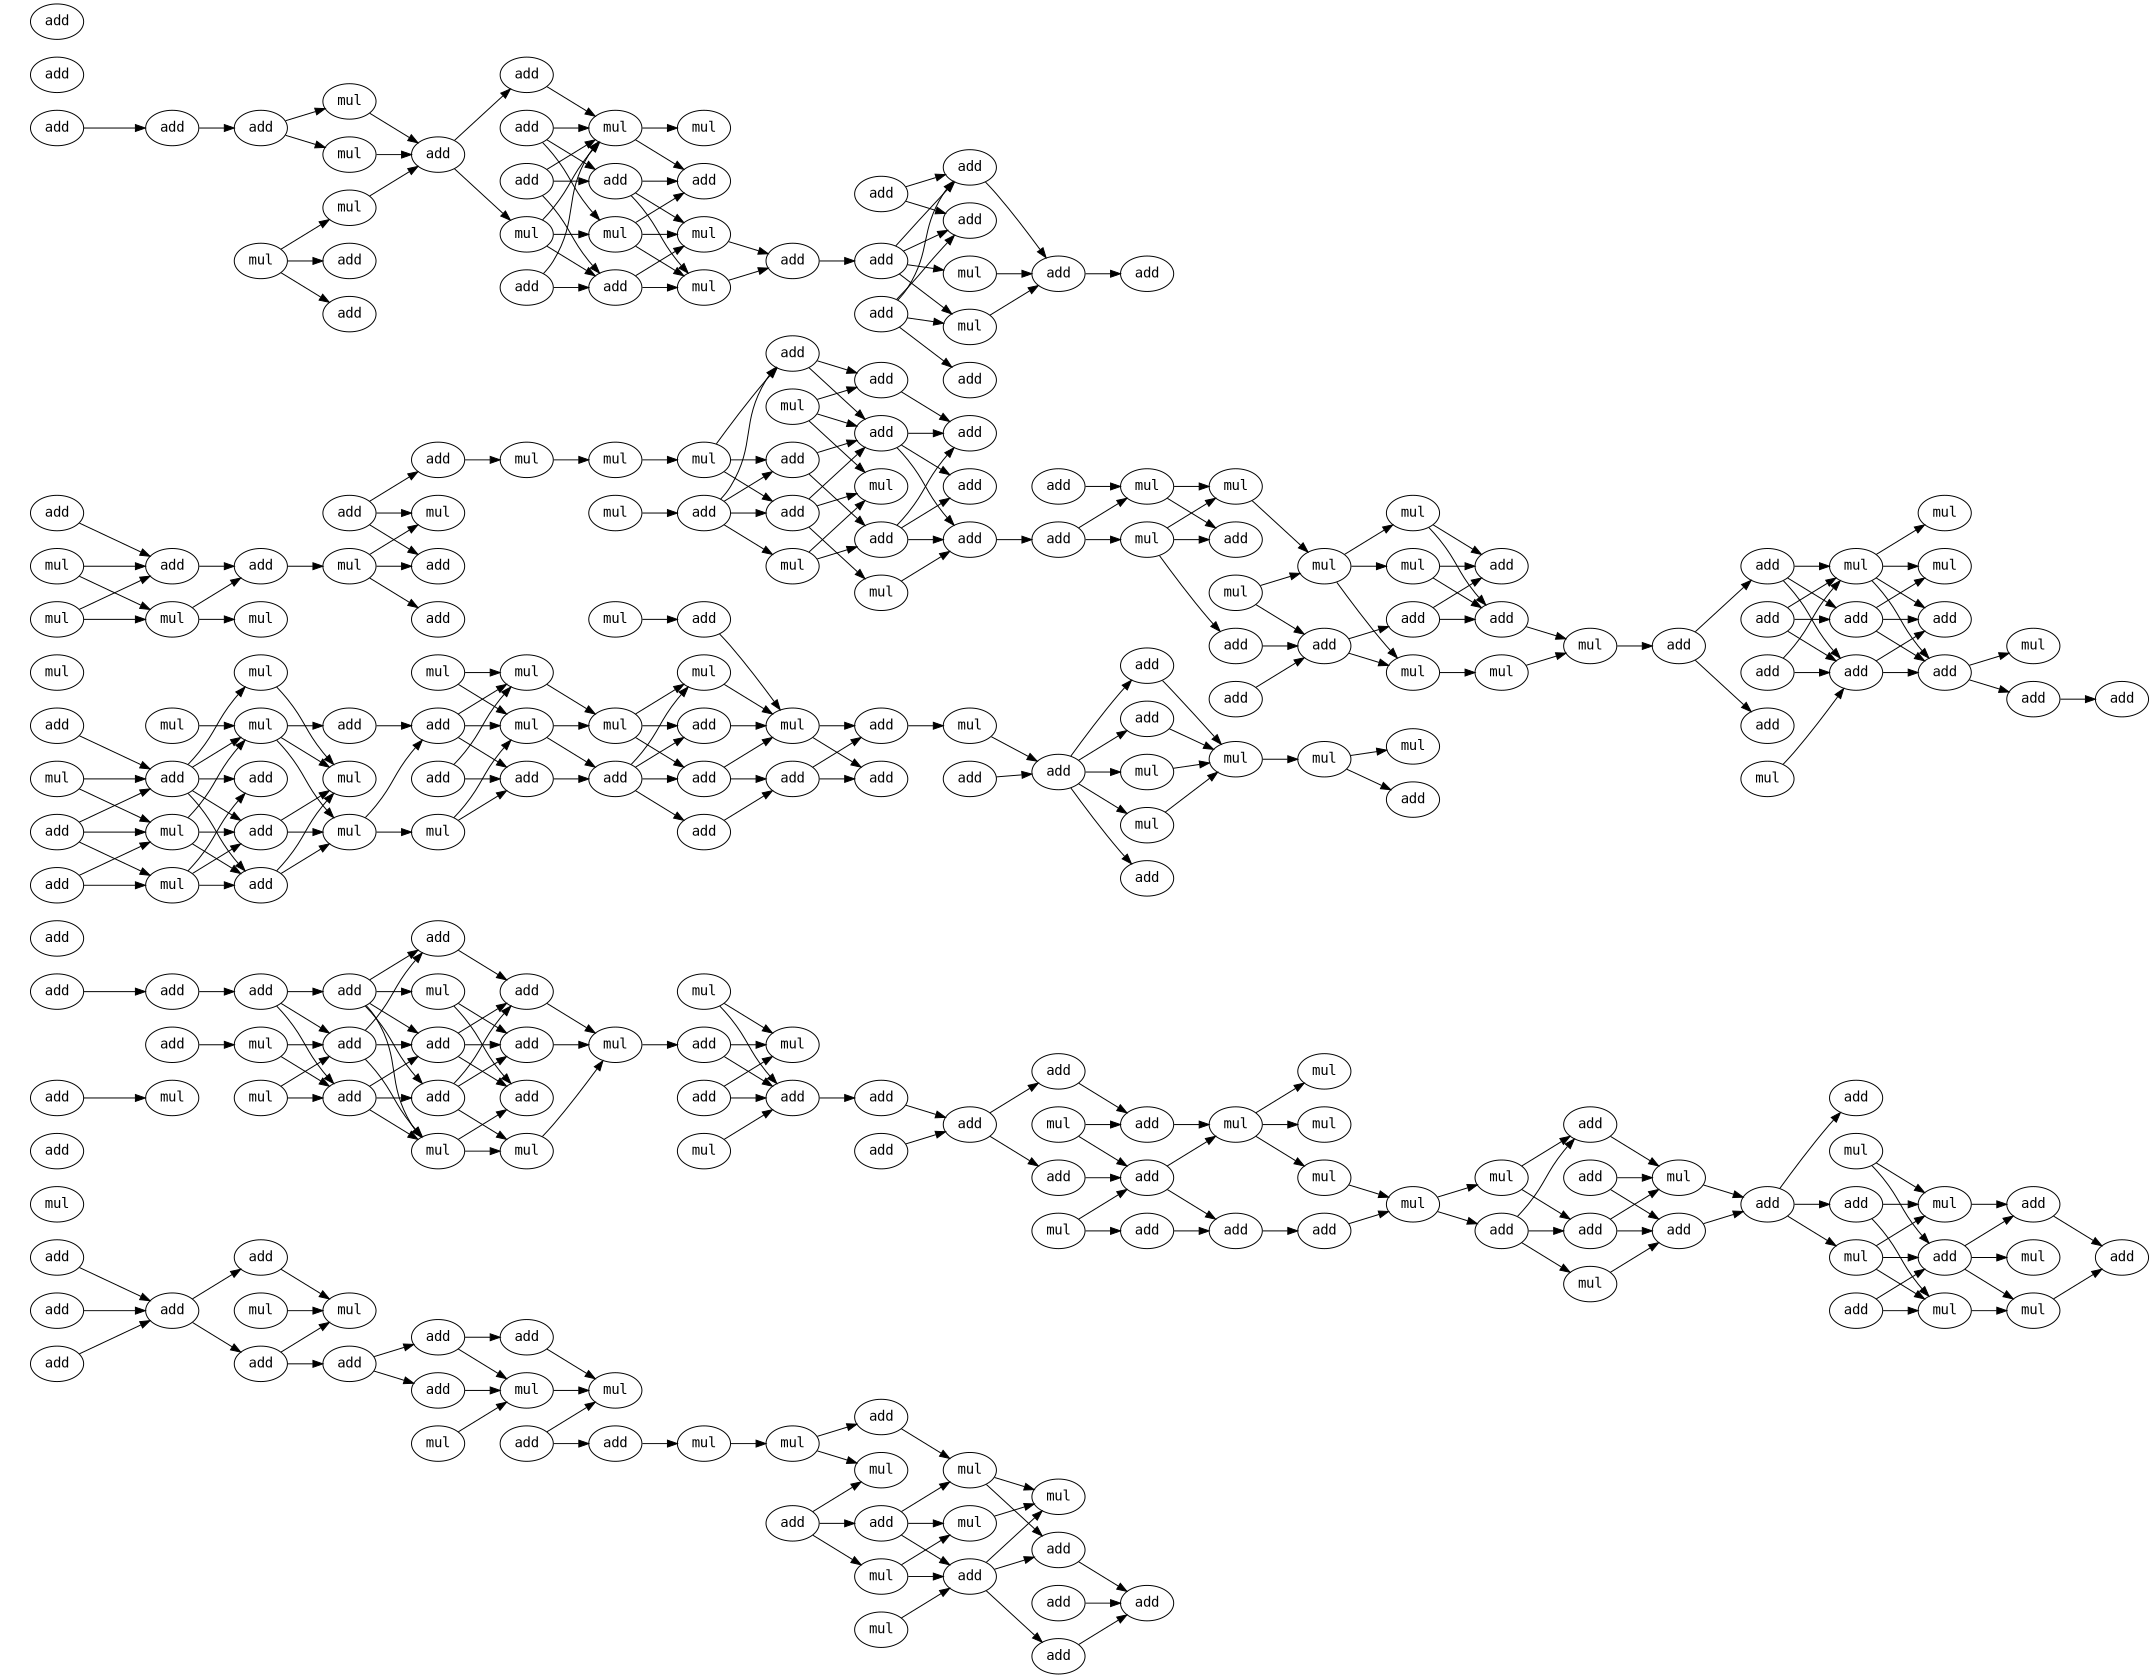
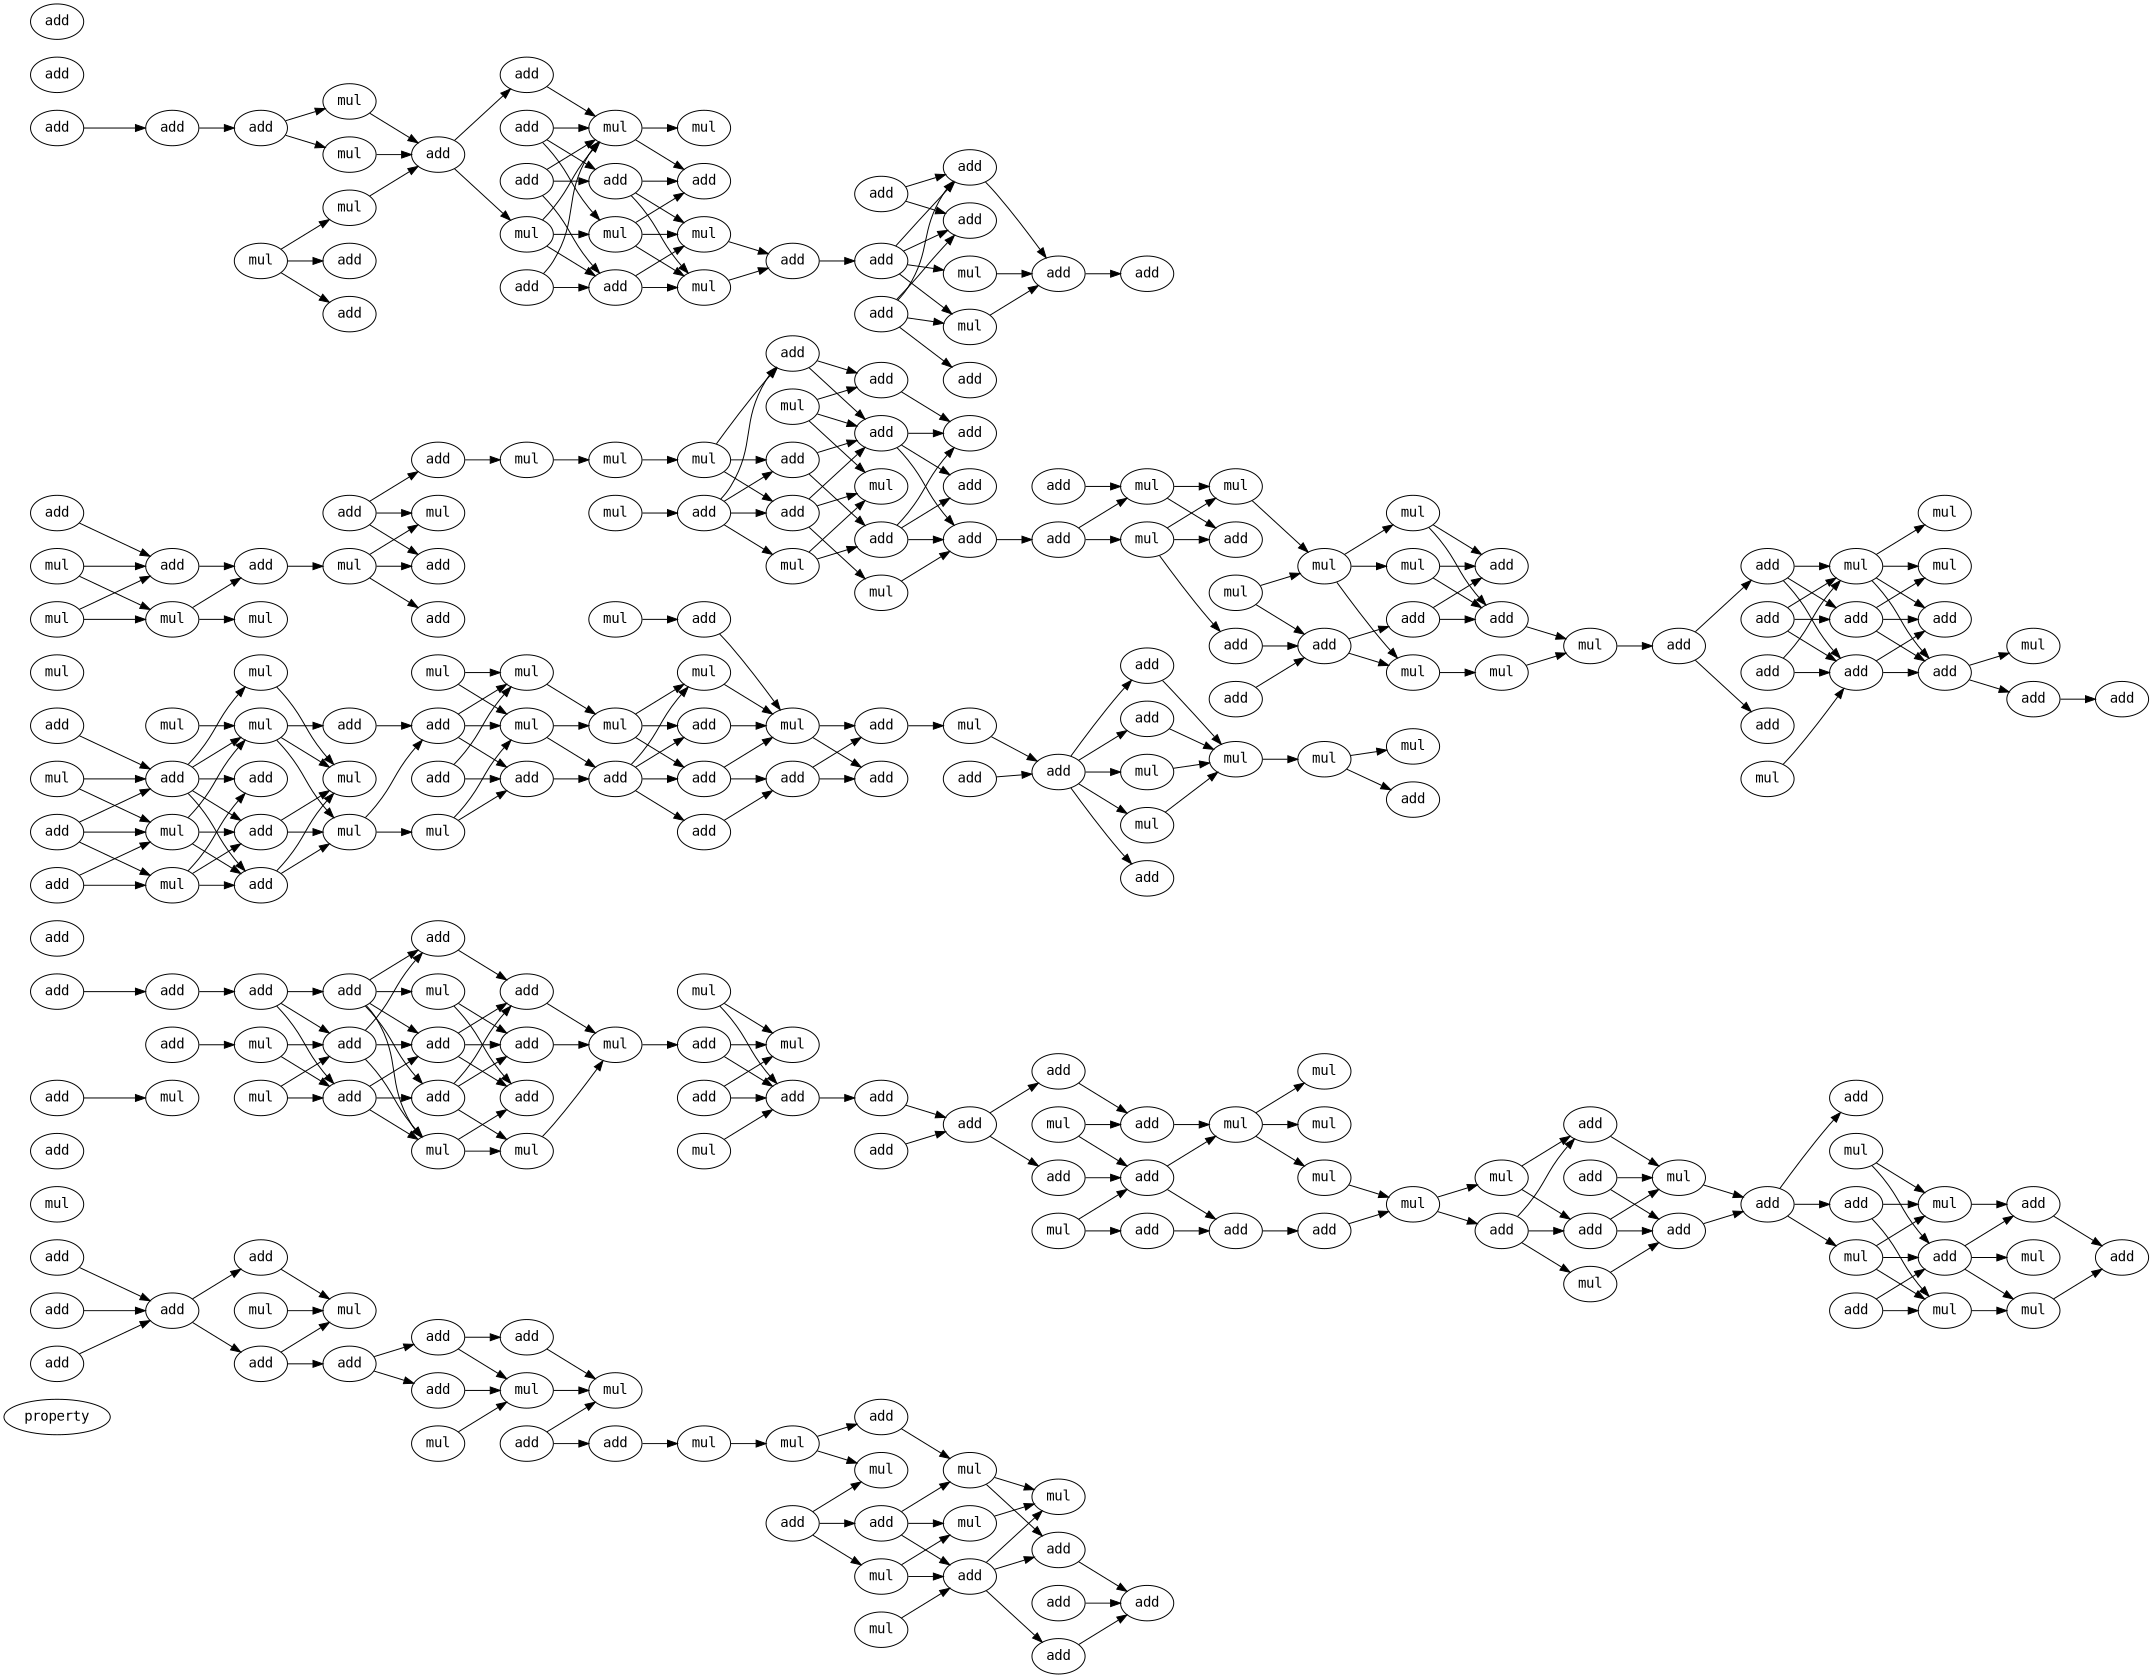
node "property": added
